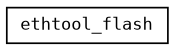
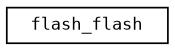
node "ethtool_flash": label "ethtool_flash" -> "flash_flash"
